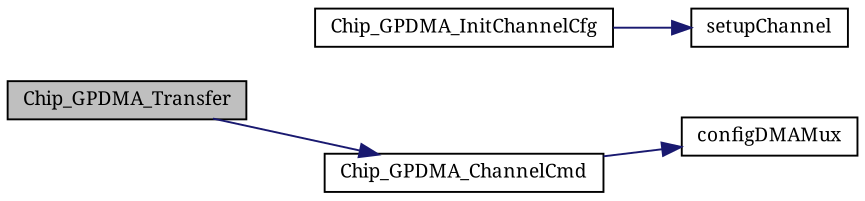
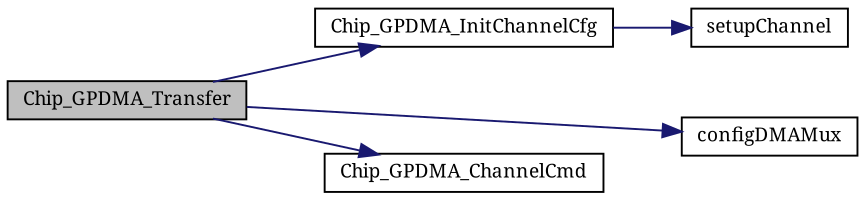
edge "Chip_GPDMA_Transfer" -> "Chip_GPDMA_InitChannelCfg": added
edge "Chip_GPDMA_ChannelCmd" -> "configDMAMux": now "Chip_GPDMA_Transfer" -> "configDMAMux"
